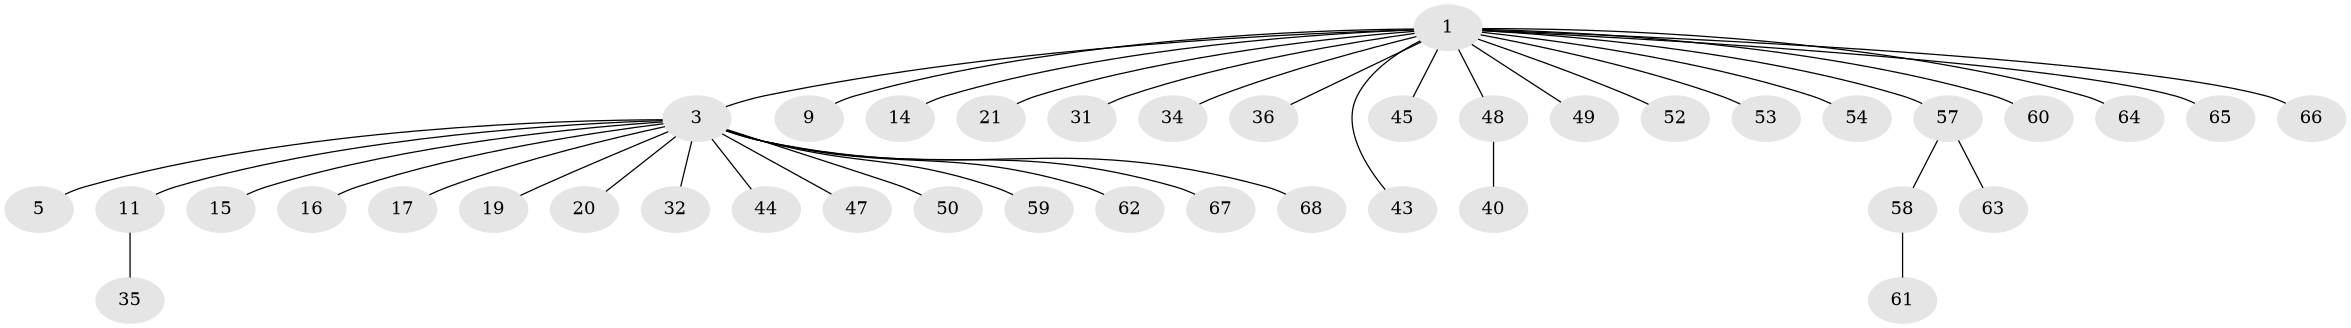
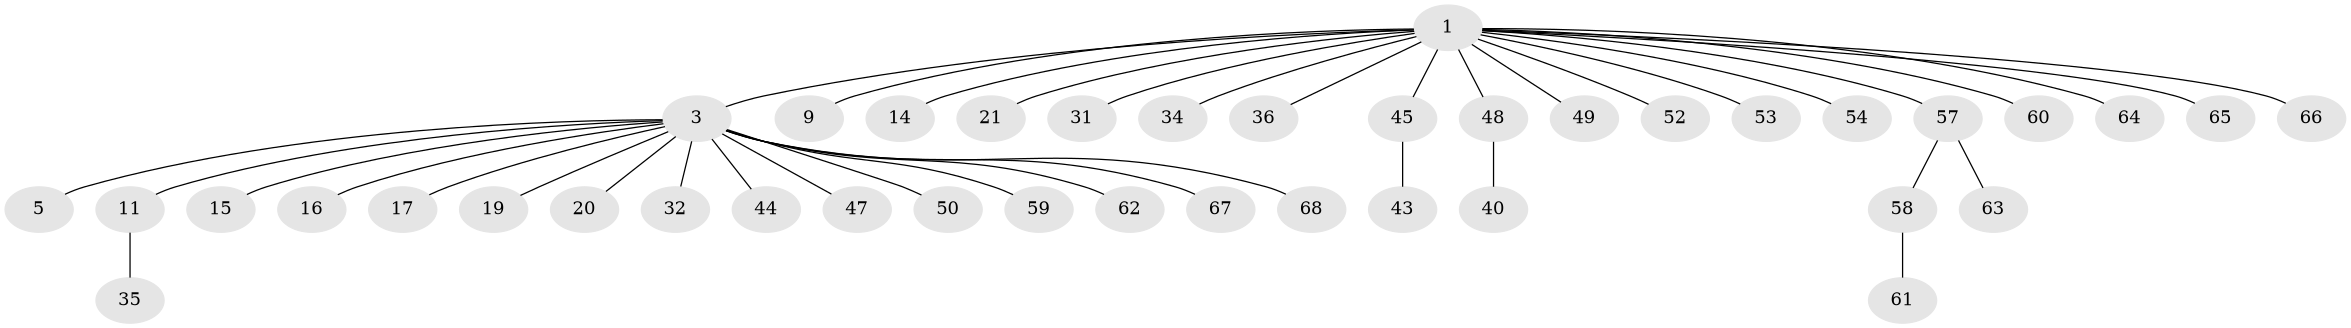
edge "1" -- "43": now "45" -- "43"
